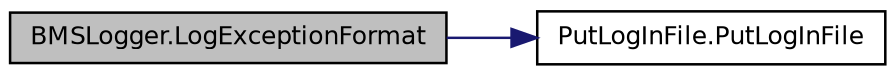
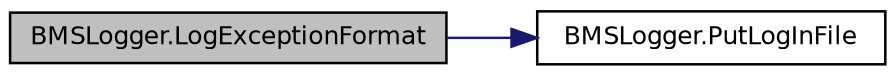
node "PutLogInFile.PutLogInFile": label "PutLogInFile.PutLogInFile" -> "BMSLogger.PutLogInFile"
